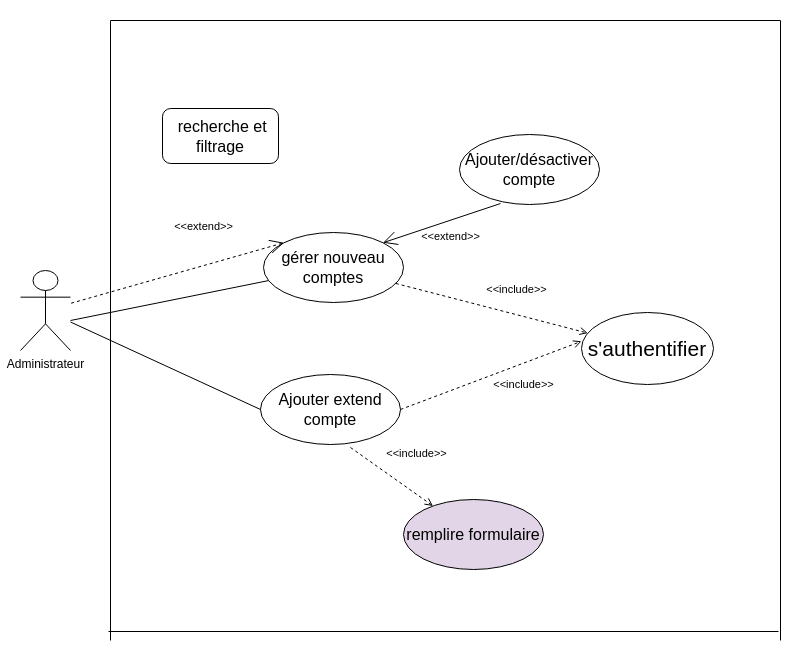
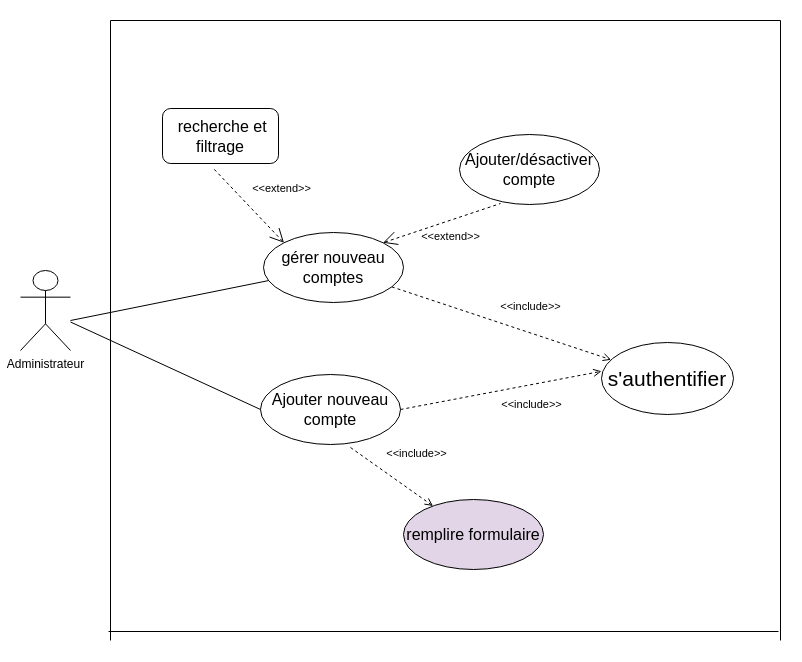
edge "Ajouter/désactiver compte" -> "gérer nouveau comptes": style solid -> dashed
edge "Administrateur" -> "gérer nouveau comptes": now "recherche et filtrage" -> "gérer nouveau comptes"
node "s'authentifier": moved (648, 349) -> (668, 379)
node "Ajouter extend compte": label "Ajouter extend compte" -> "Ajouter nouveau compte"
